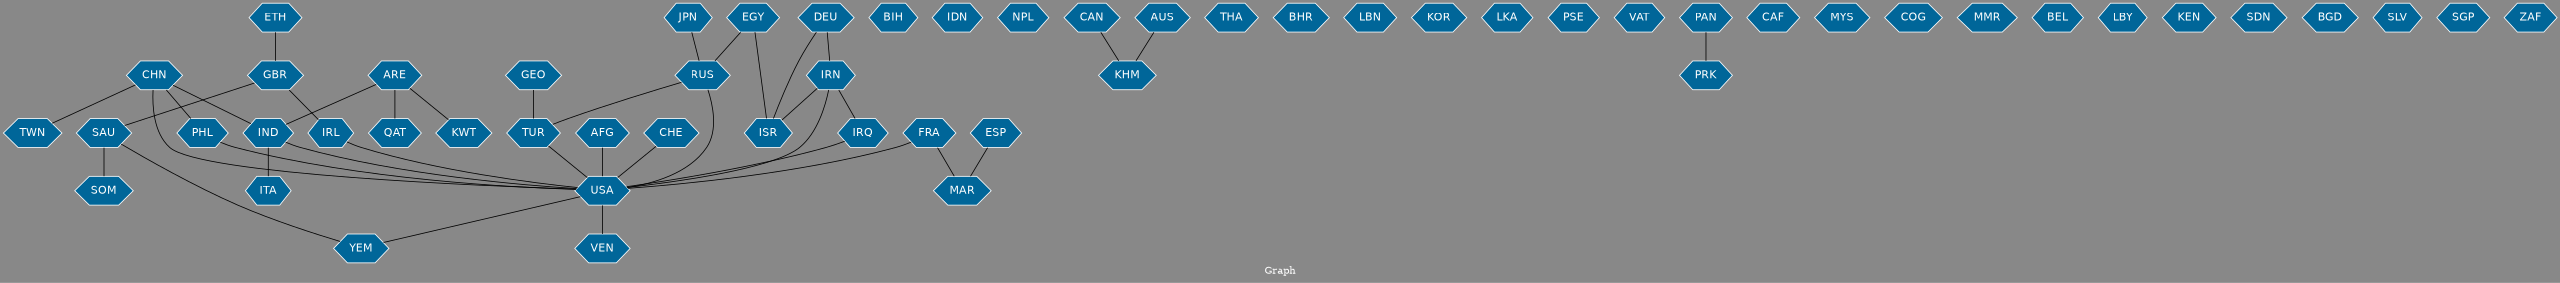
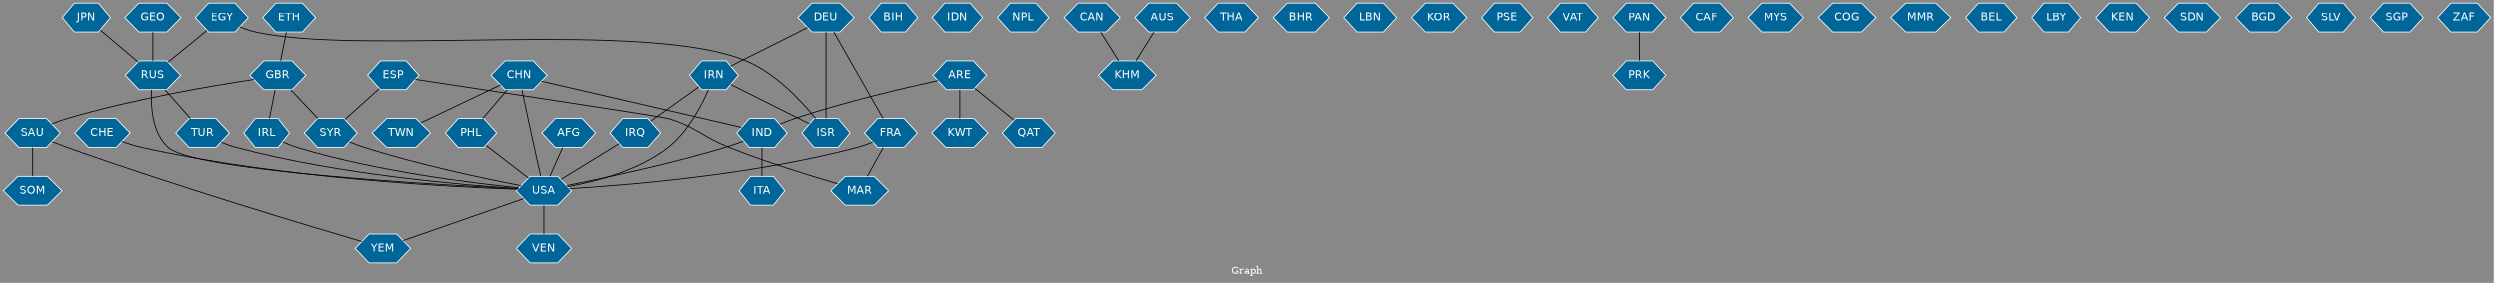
node "LKA": removed
edge "DEU" -- "FRA": added
edge "GEO" -- "TUR": now "GEO" -- "RUS"
node "SYR": added
